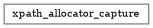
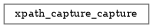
node "xpath_allocator_capture": label "xpath_allocator_capture" -> "xpath_capture_capture"
